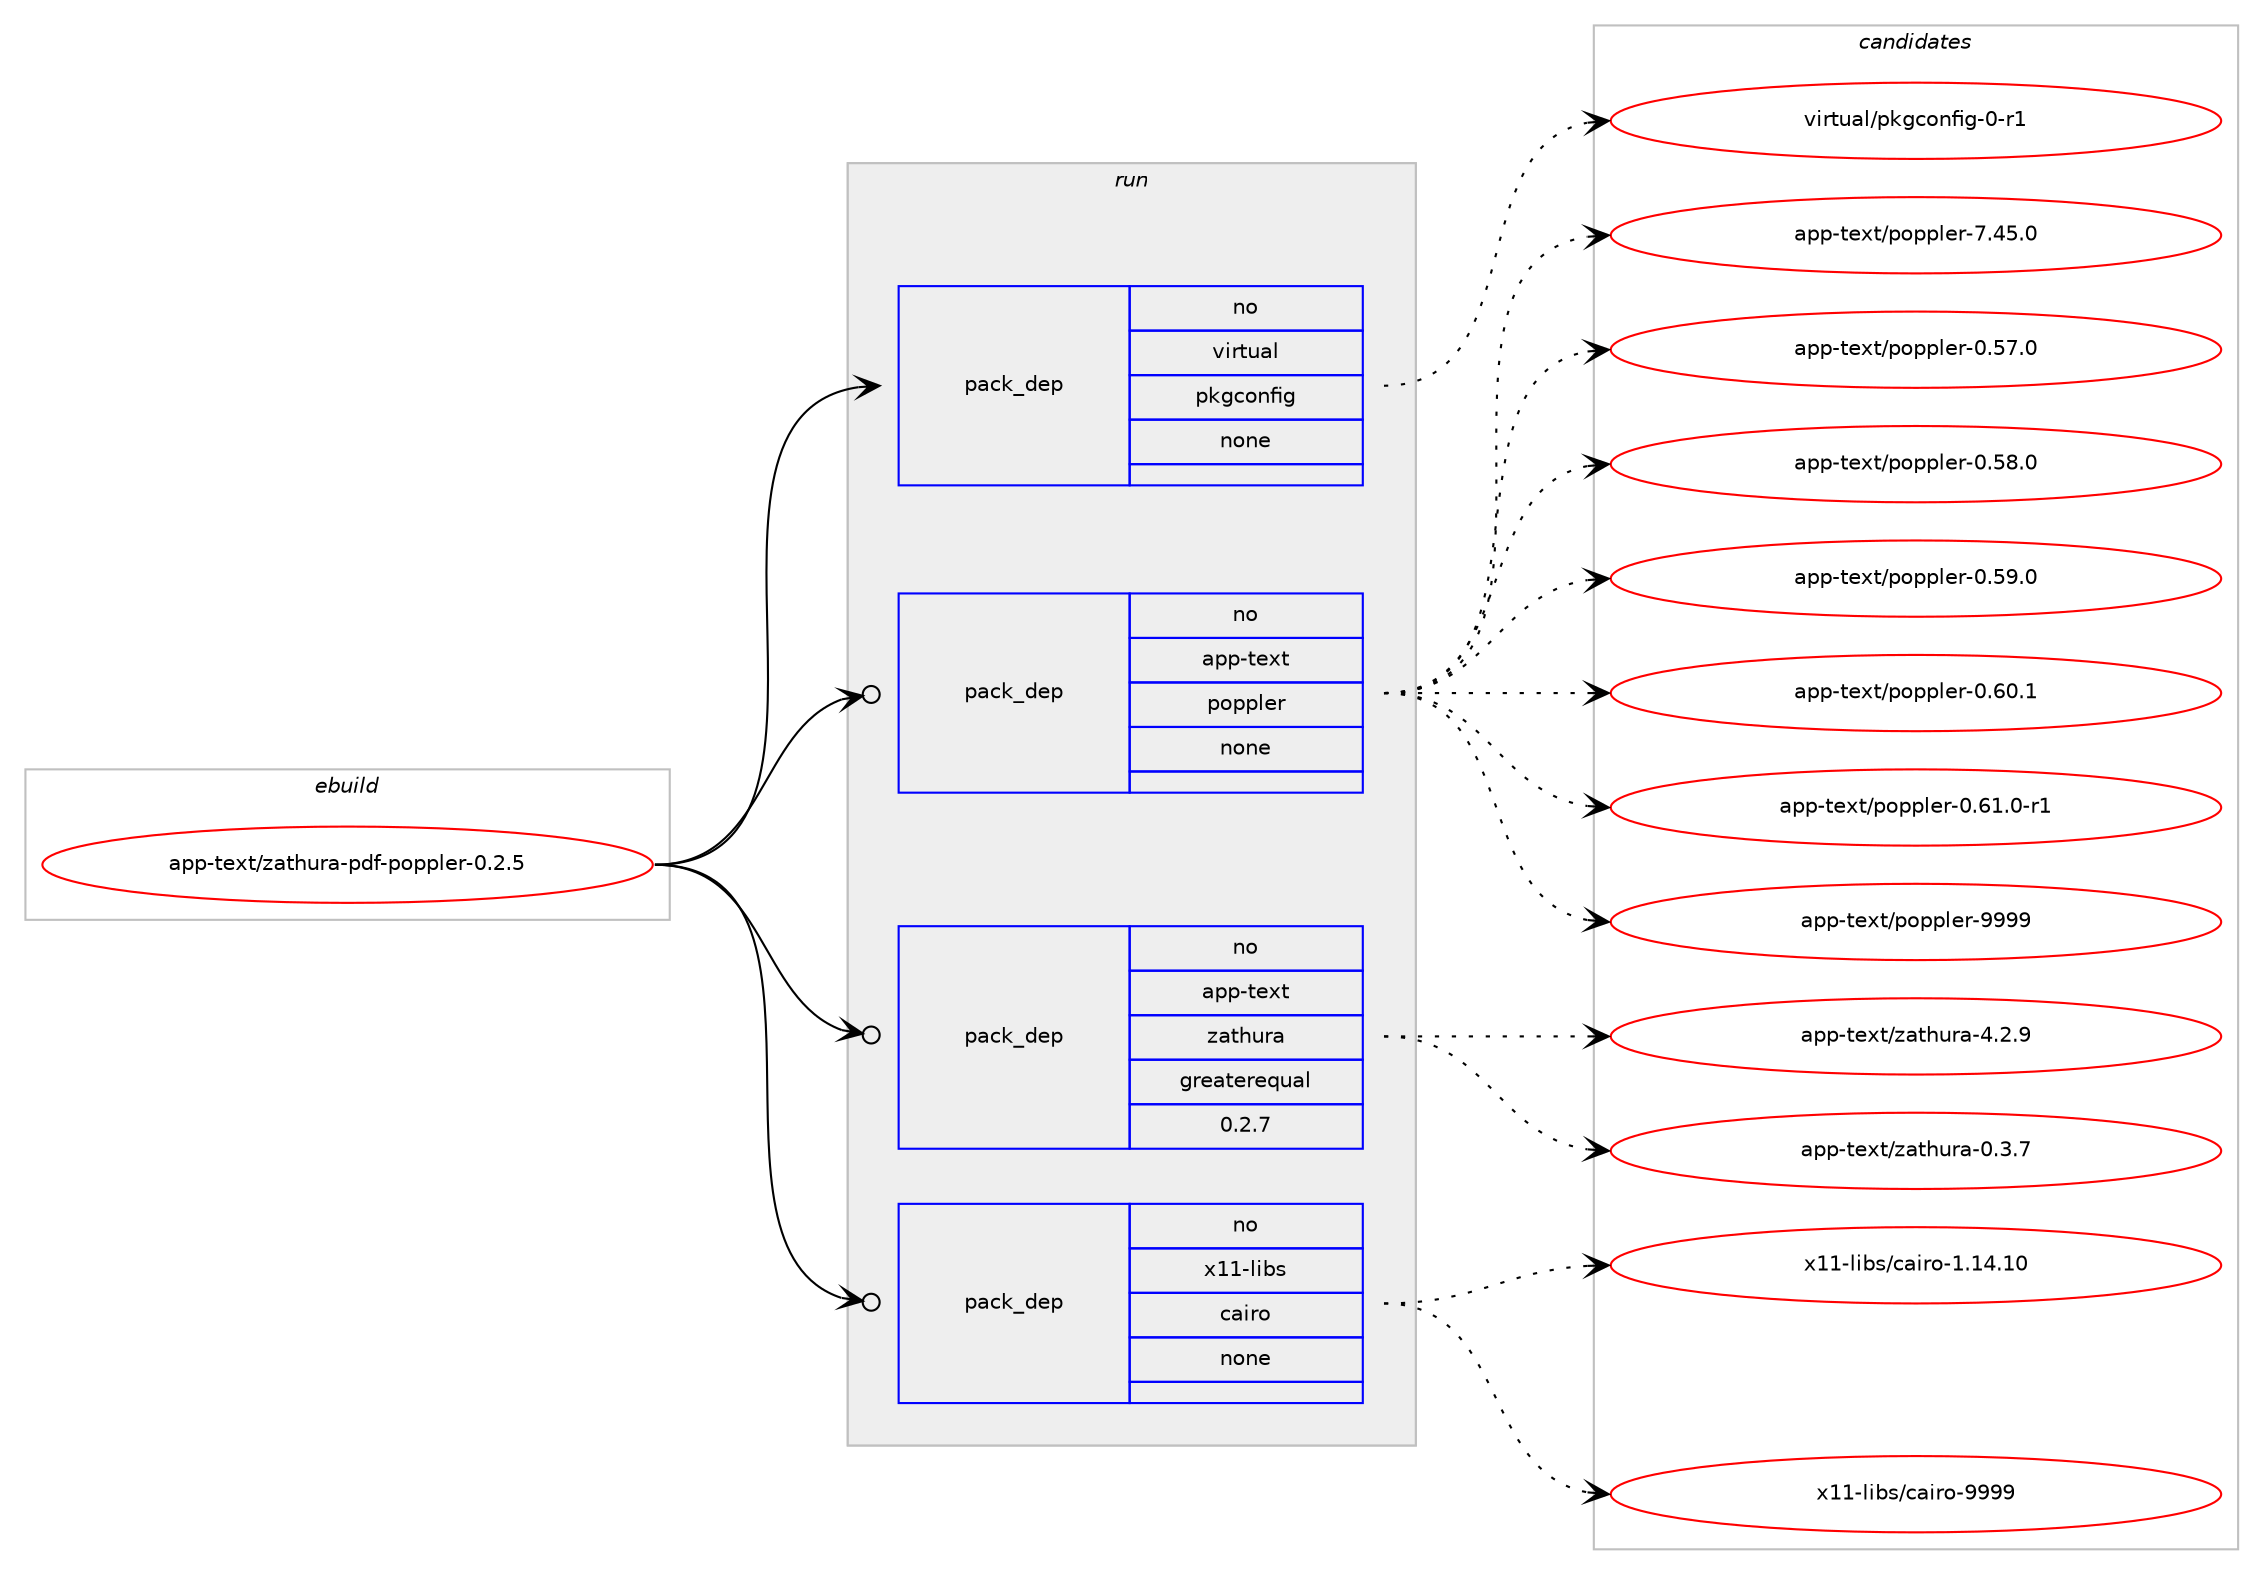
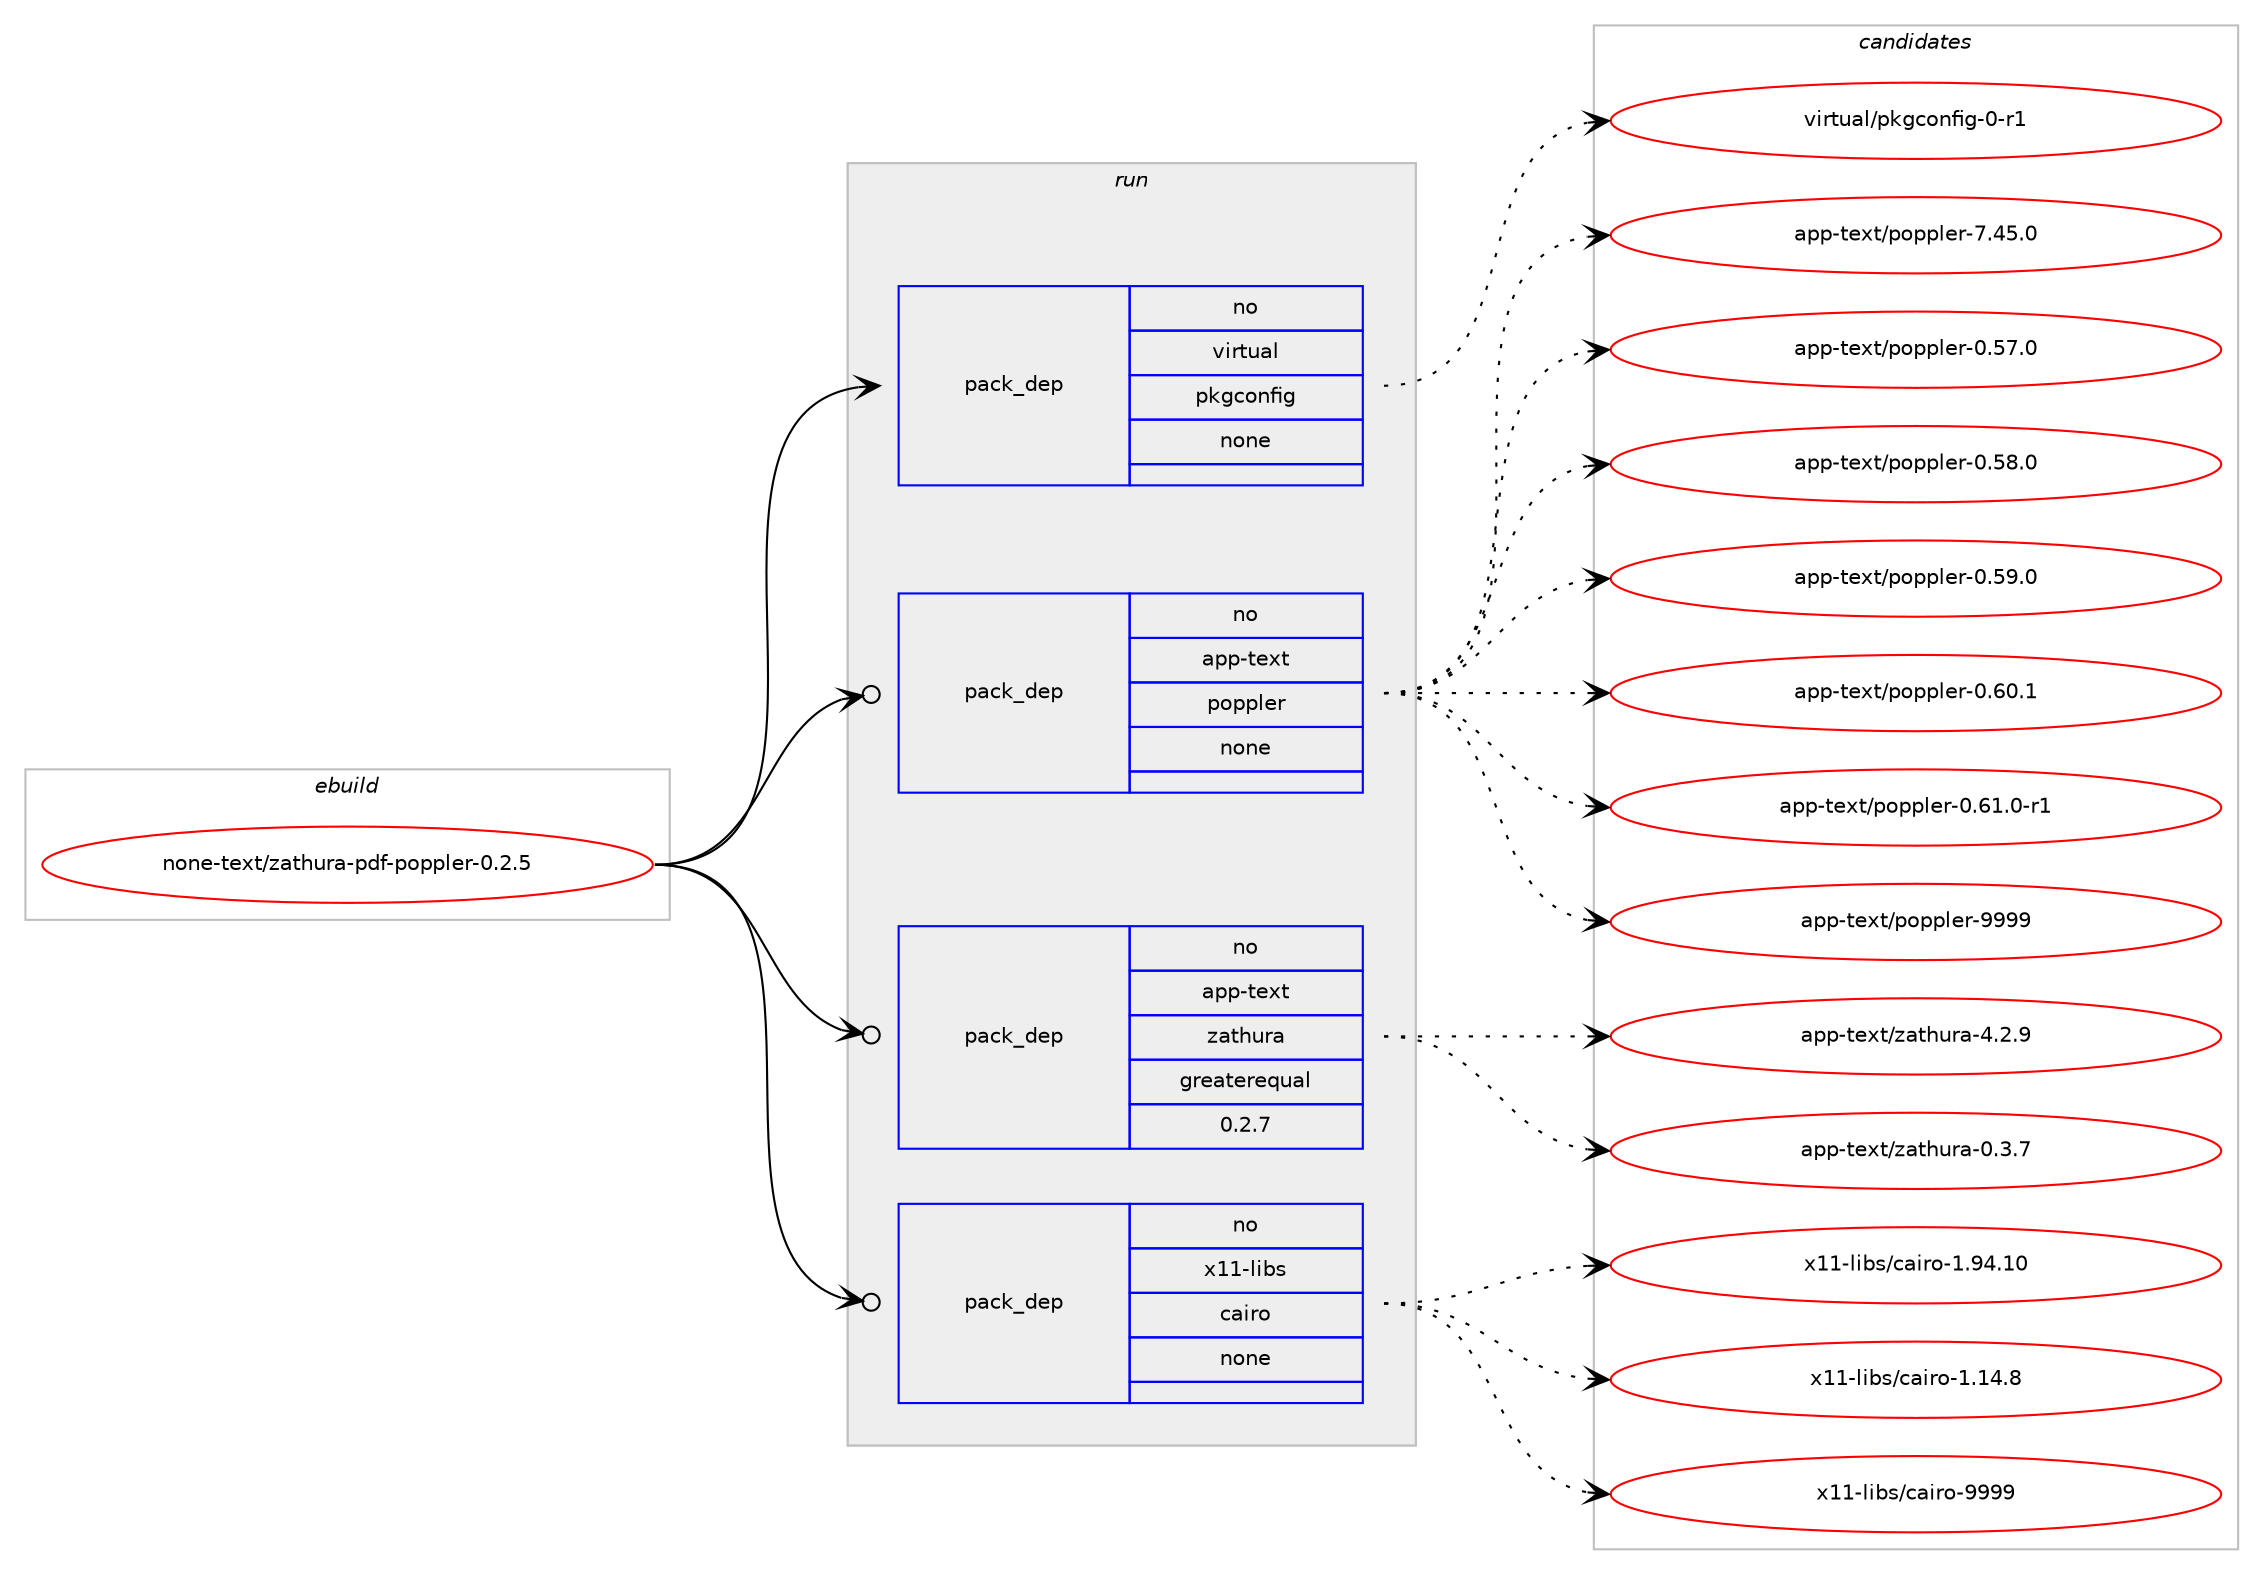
node "app-text/zathura-pdf-poppler-0.2.5": label "app-text/zathura-pdf-poppler-0.2.5" -> "none-text/zathura-pdf-poppler-0.2.5"
node "x11-libs/cairo-1.14.10": label "x11-libs/cairo-1.14.10" -> "x11-libs/cairo-1.94.10"
node "x11-libs/cairo-1.14.8": added
